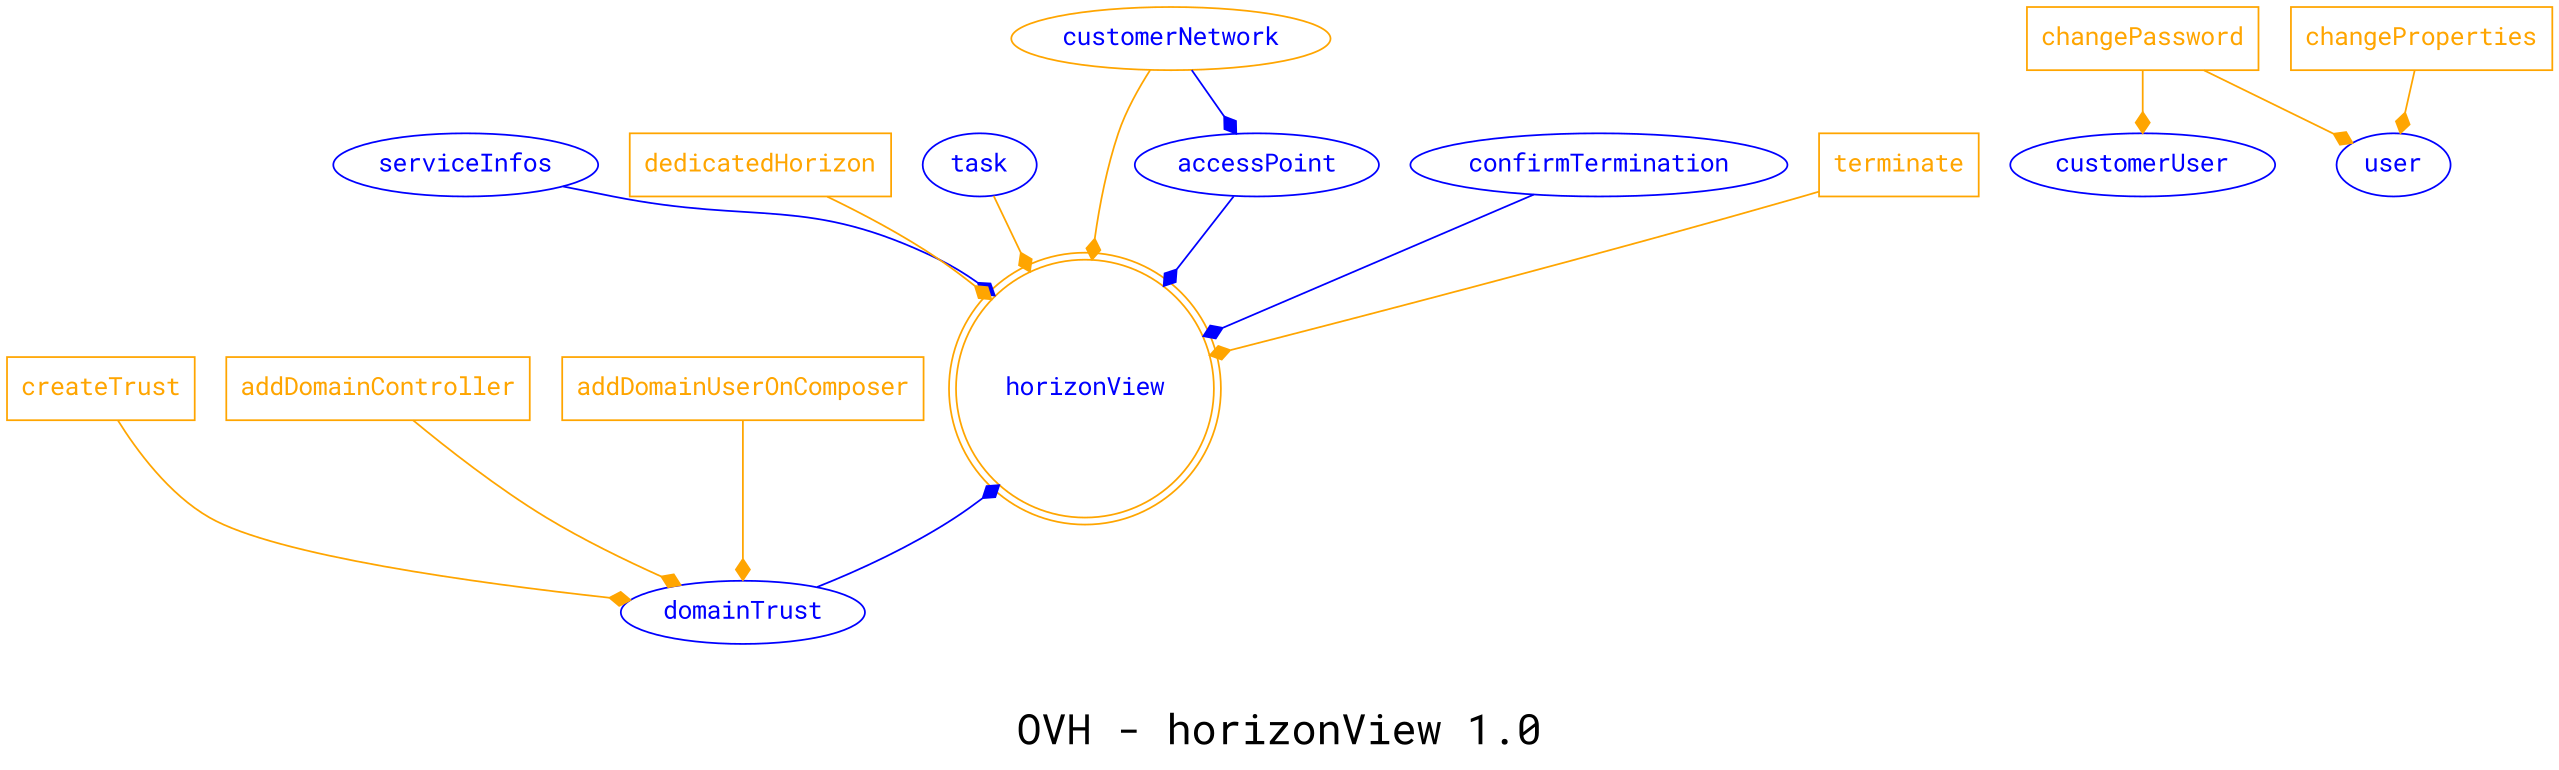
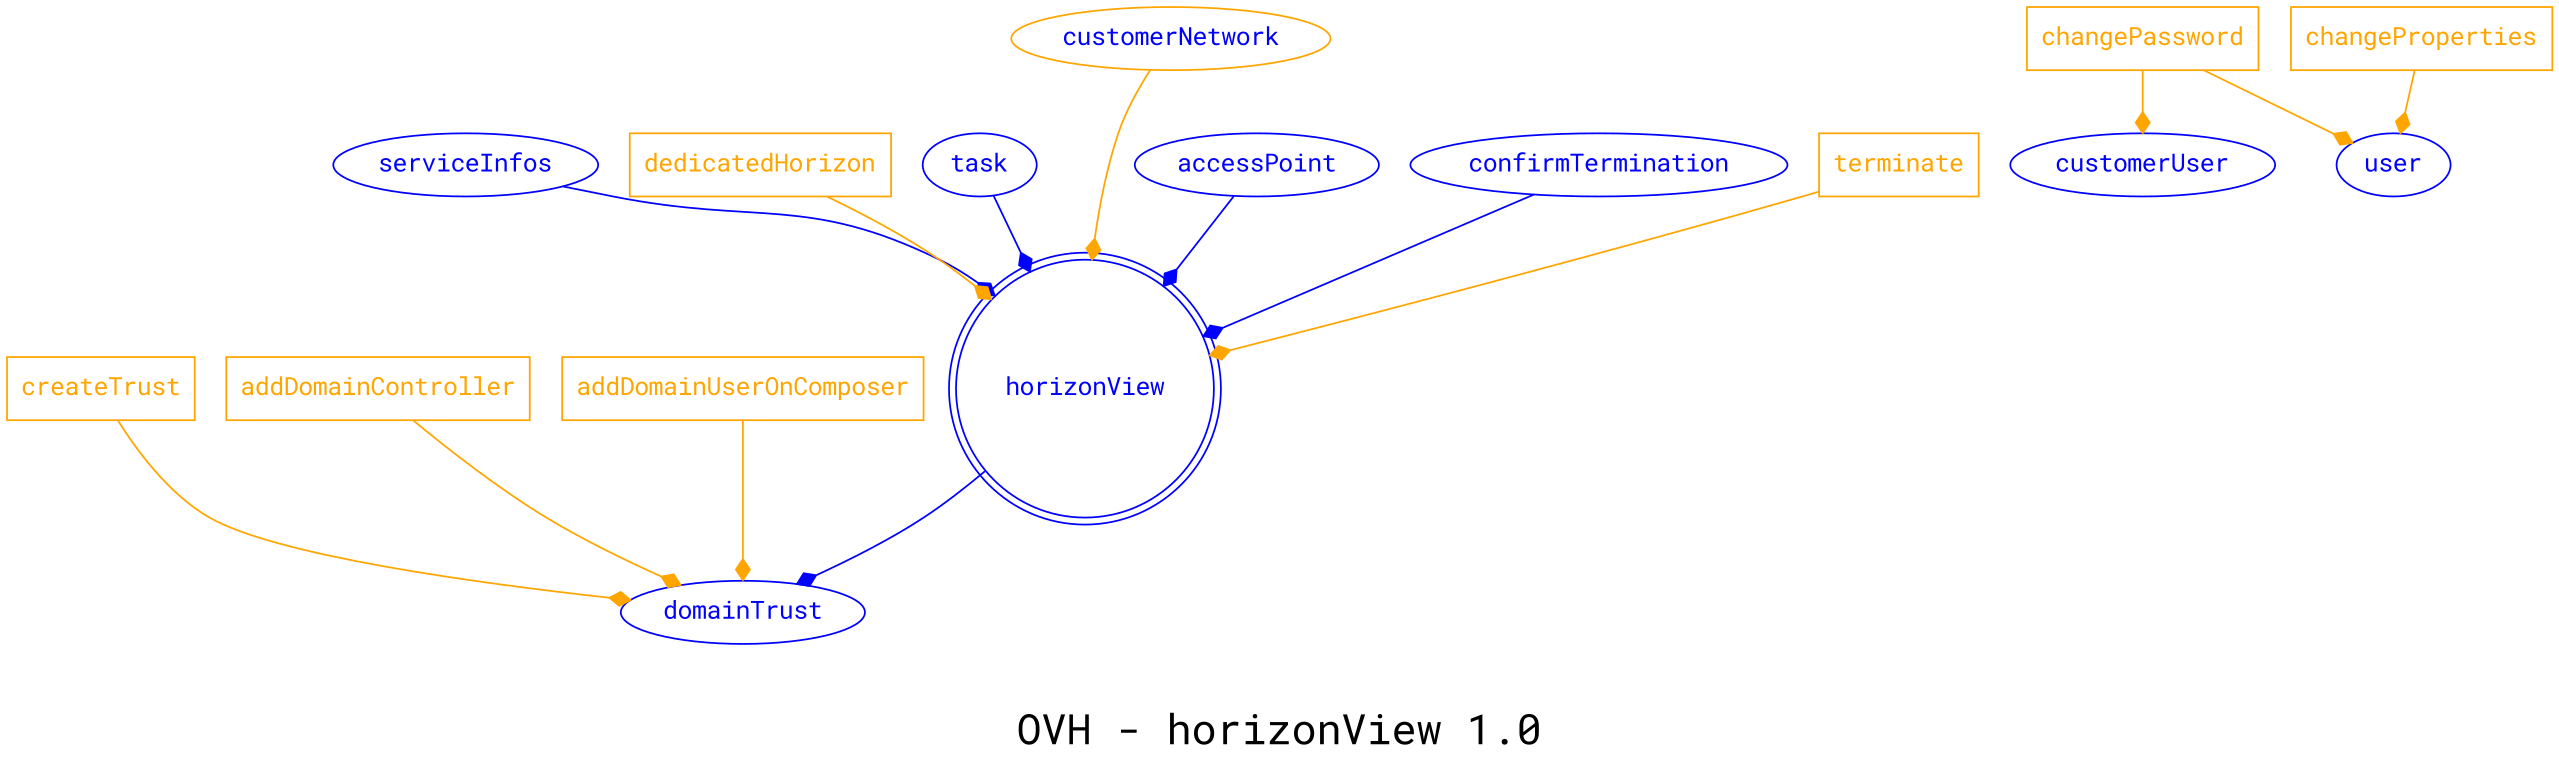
edge "customerNetwork" -> "accessPoint": removed
edge "task" -> "horizonView": color orange -> blue
node "horizonView": color orange -> blue
edge "domainTrust" -> "horizonView": reversed
